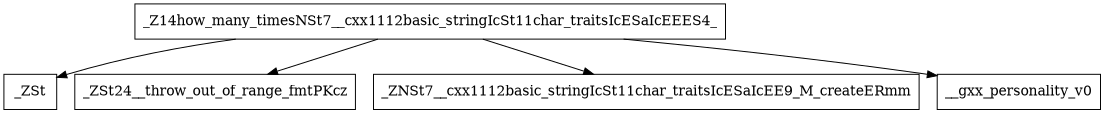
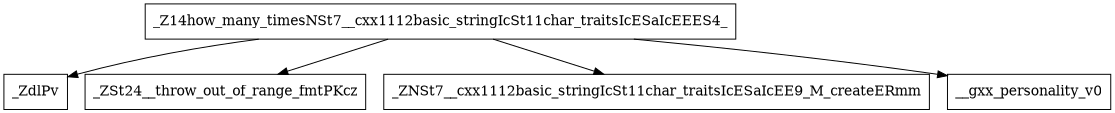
node "_ZSt": label "_ZSt" -> "_ZdlPv"
